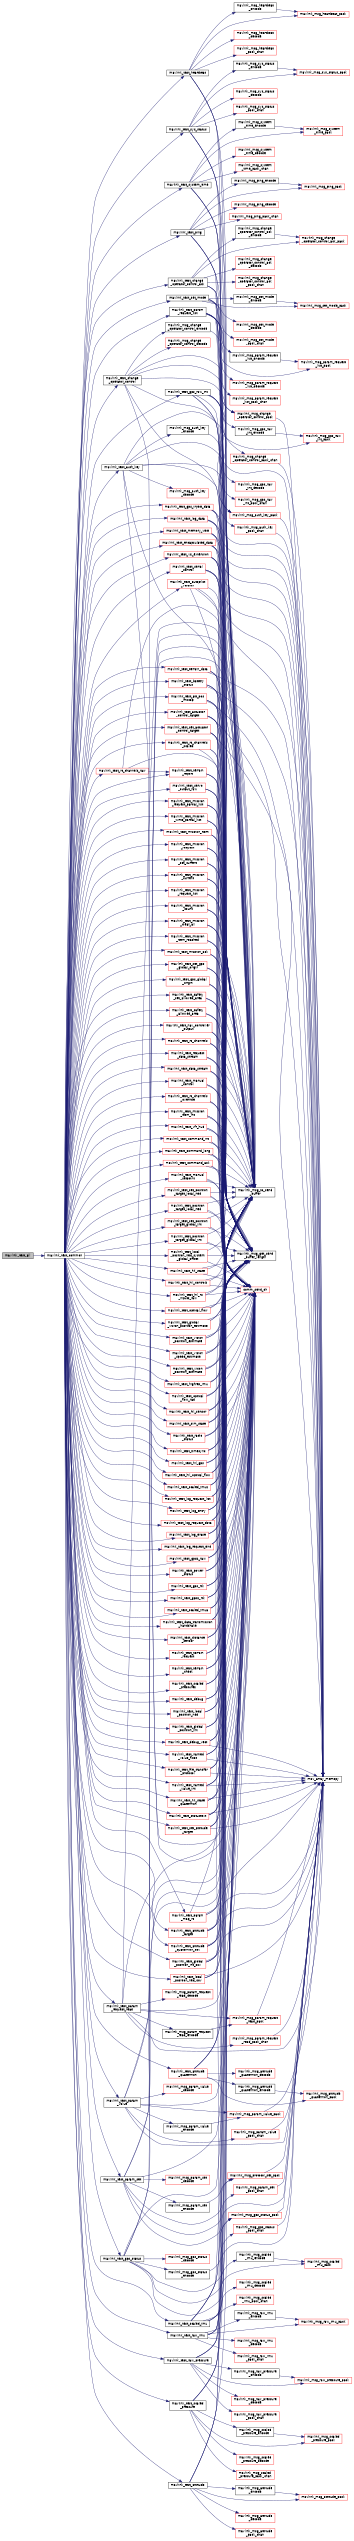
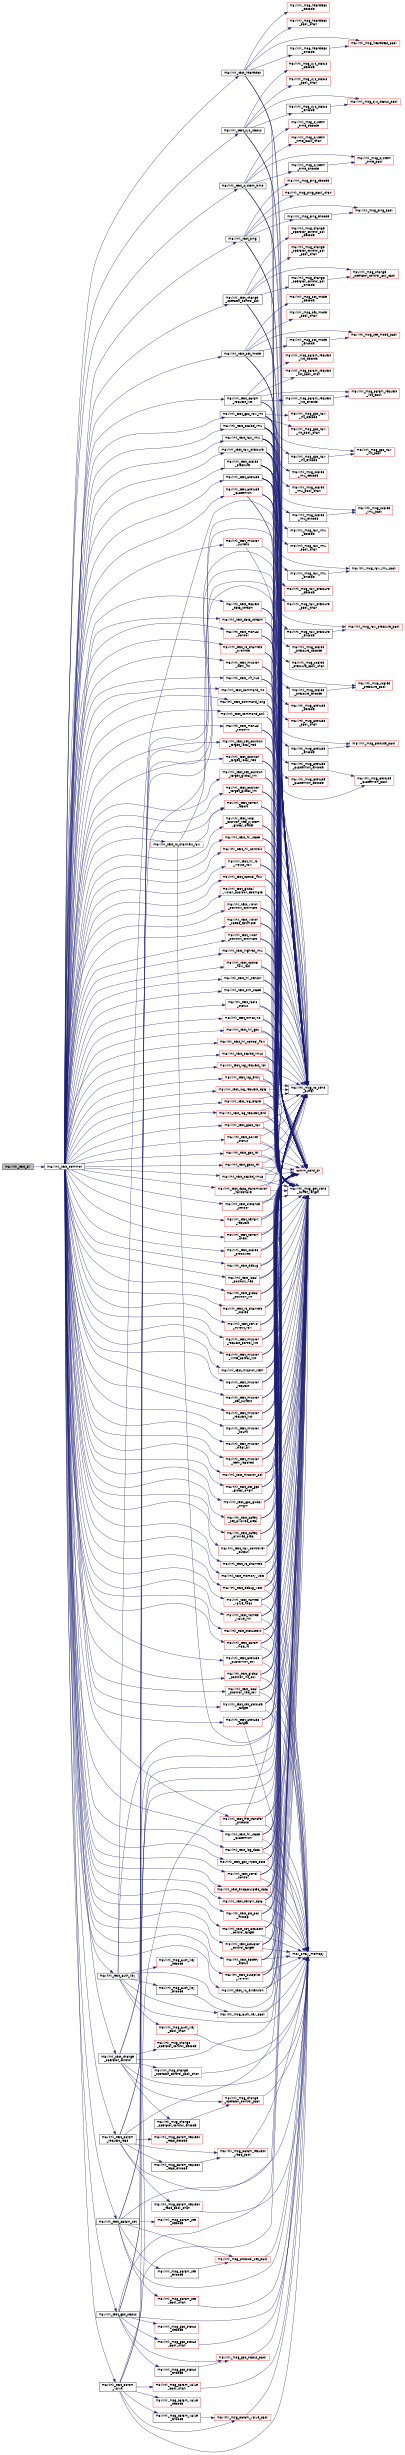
edge "mavlink_test_mission _current" -> "mavlink_msg_get_send _buffer_length": now "mavlink_msg_auth_key_pack" -> "mavlink_msg_get_send _buffer_length"
